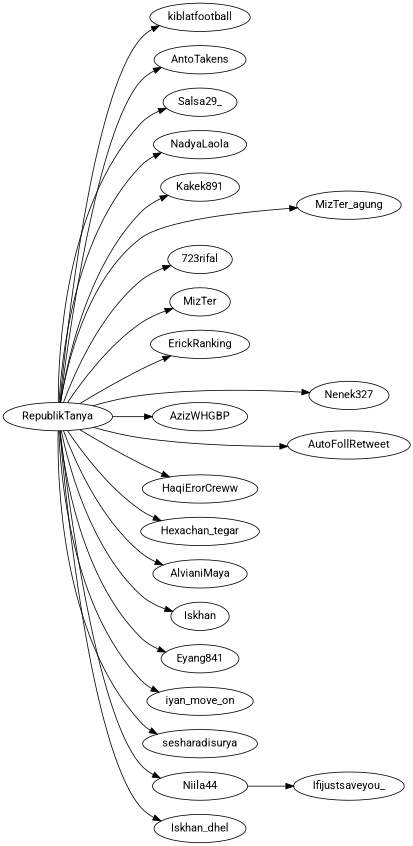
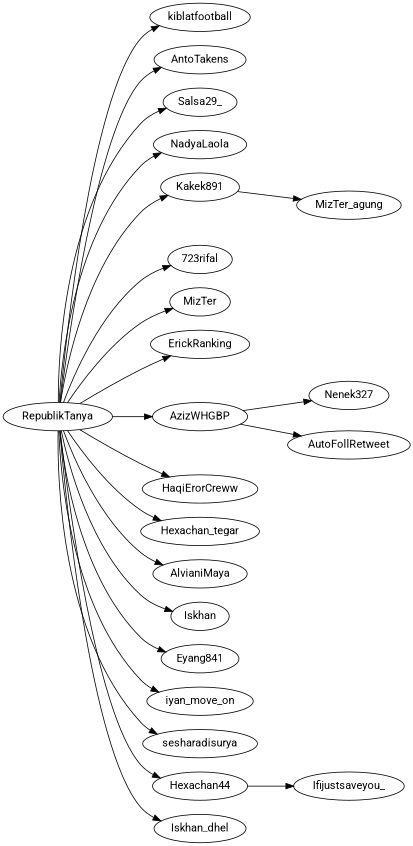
edge "RepublikTanya" -> "MizTer_agung": now "Kakek891" -> "MizTer_agung"
edge "RepublikTanya" -> "Nenek327": now "AzizWHGBP" -> "Nenek327"
edge "RepublikTanya" -> "AutoFollRetweet": now "AzizWHGBP" -> "AutoFollRetweet"
node "Niila44": label "Niila44" -> "Hexachan44"
